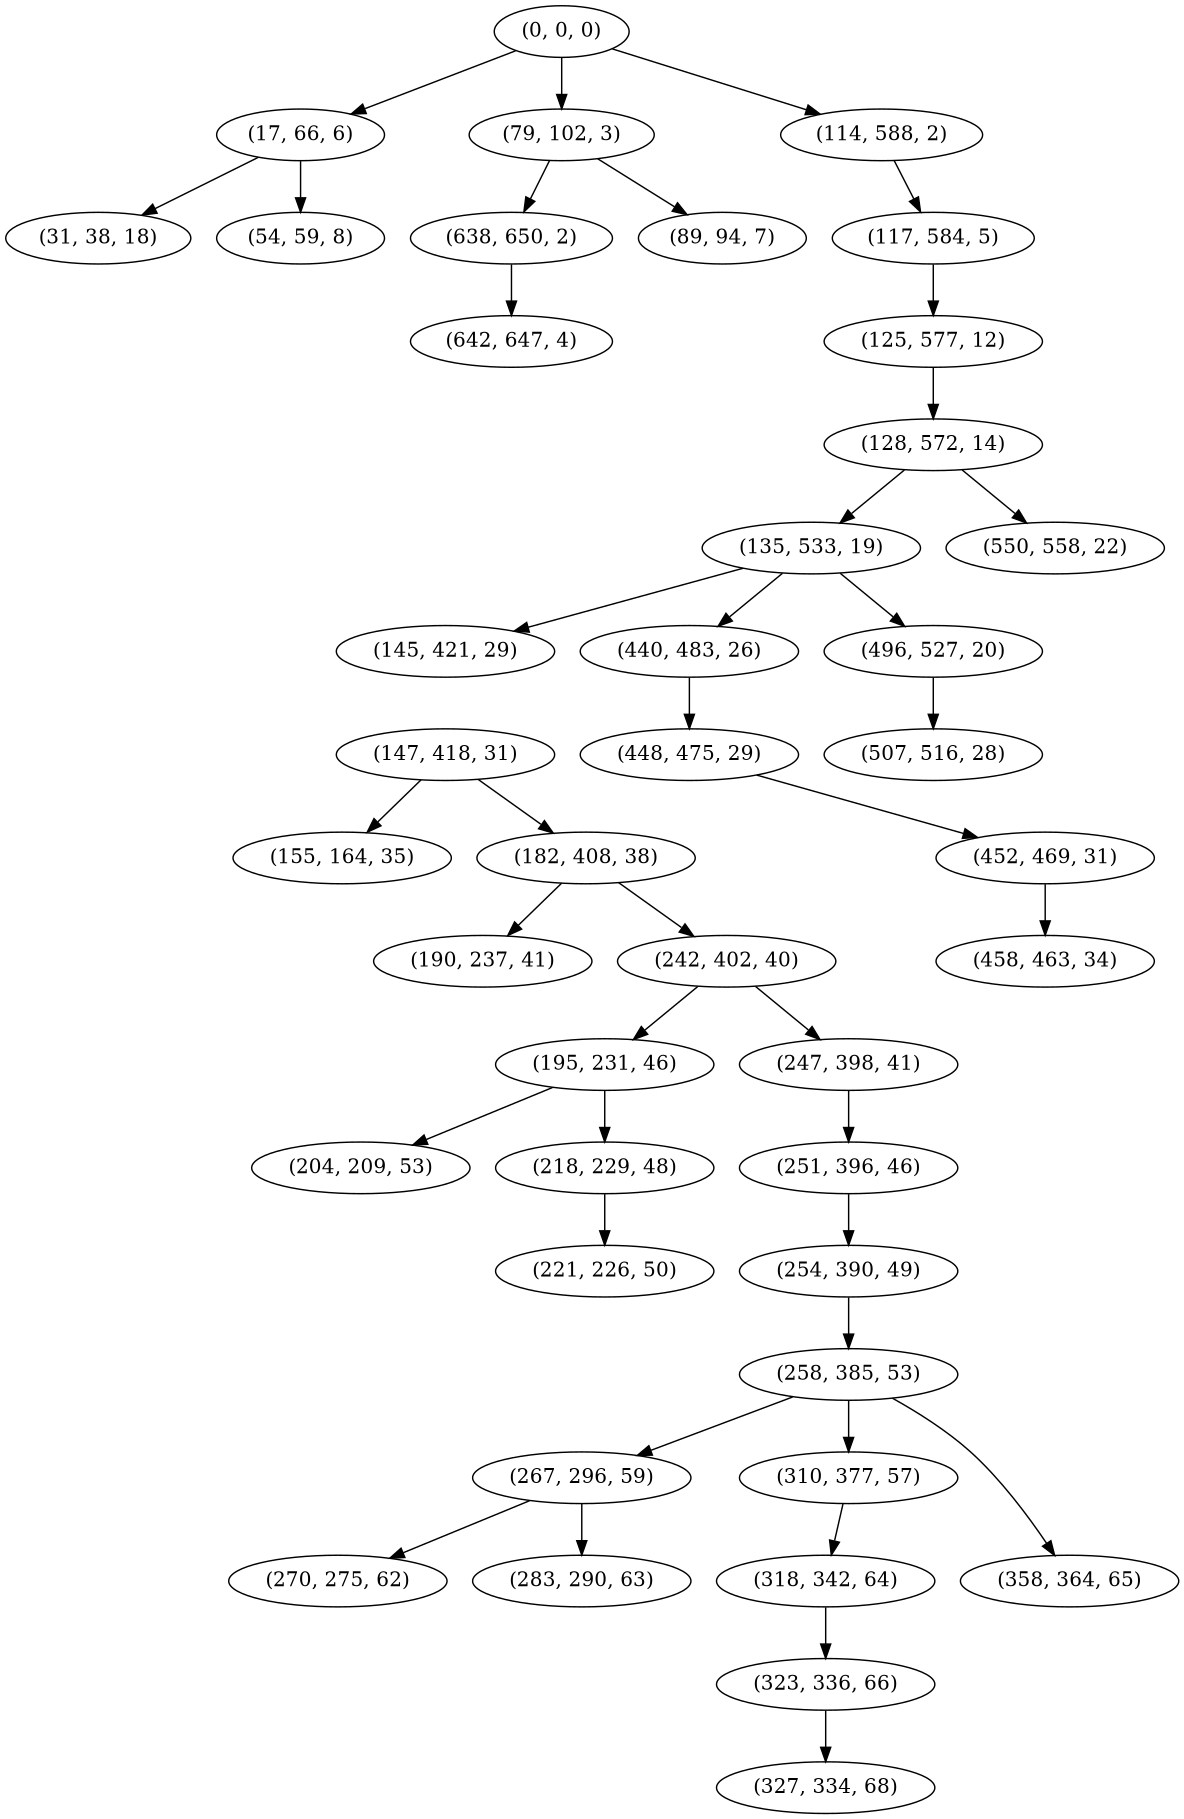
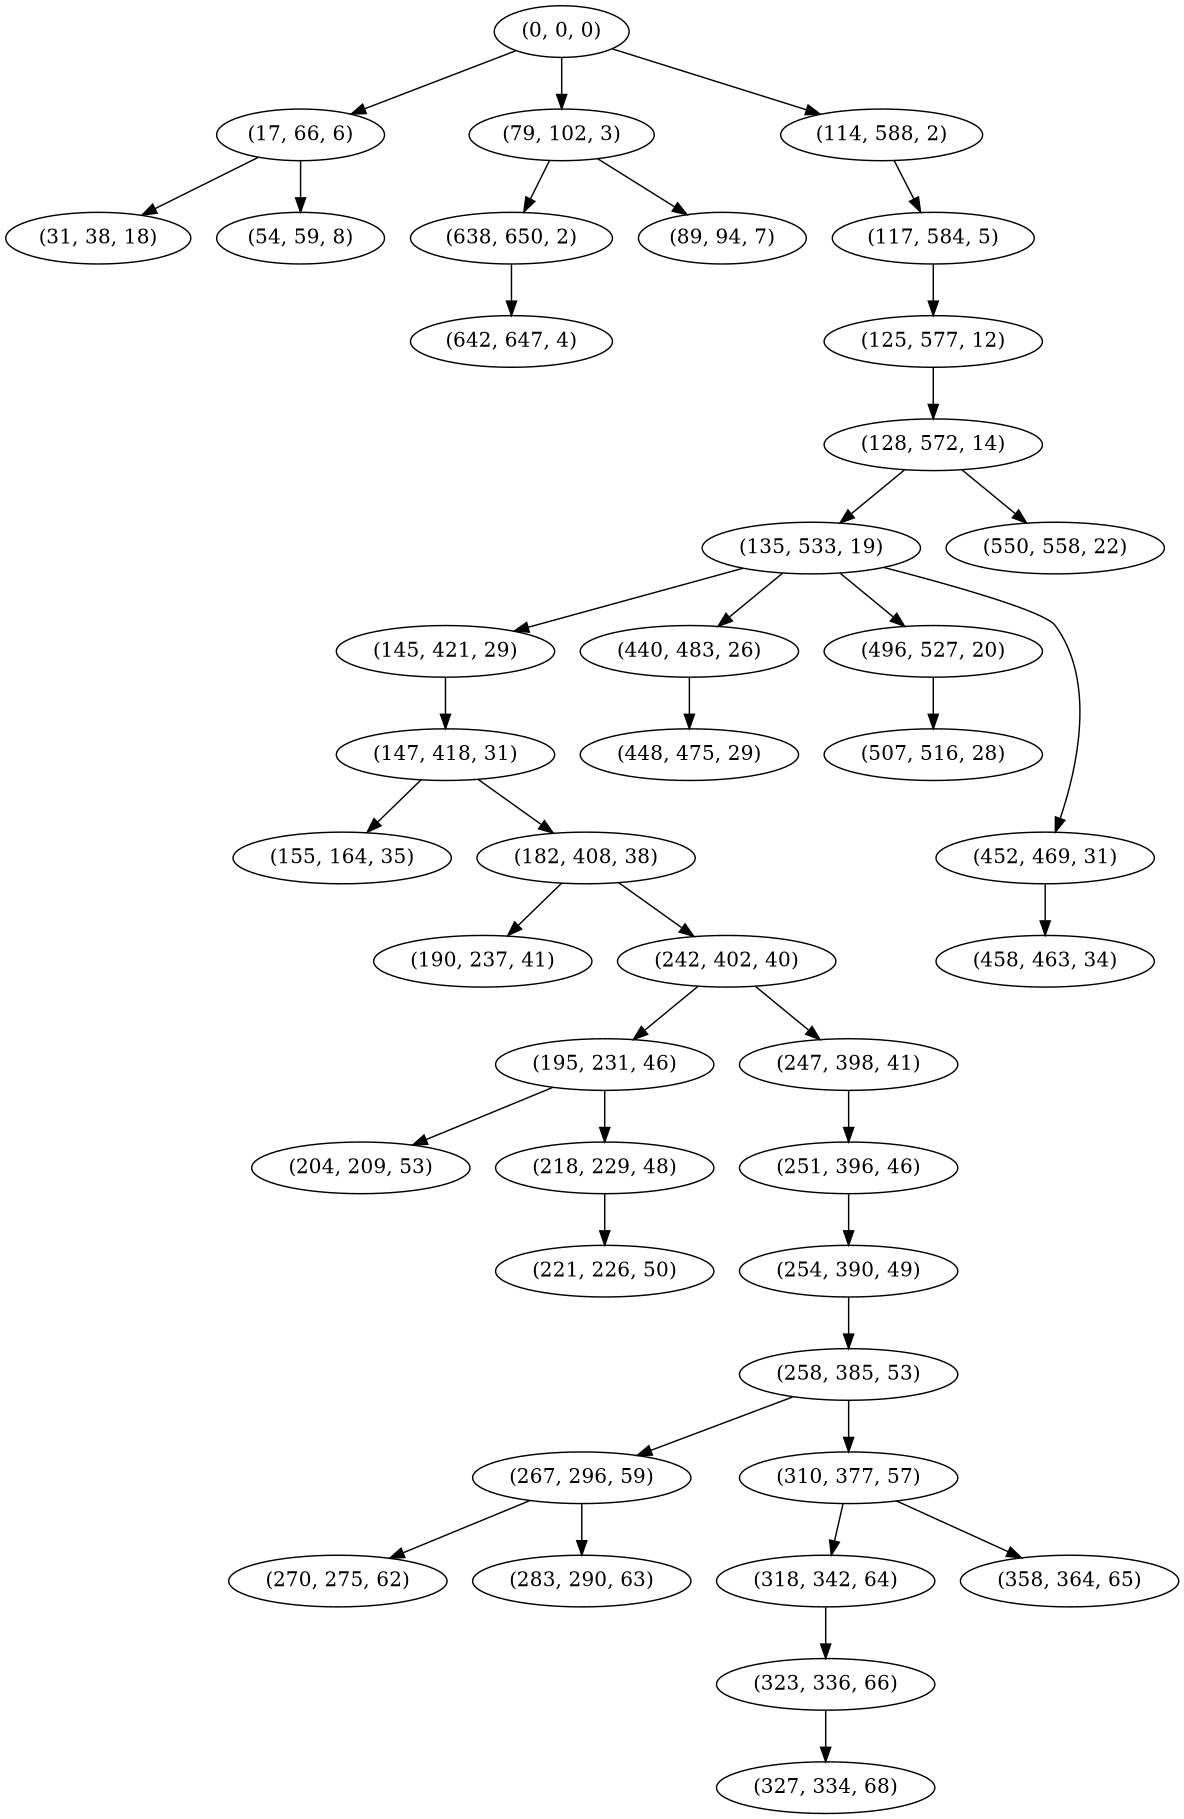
edge "(145, 421, 29)" -> "(147, 418, 31)": added
edge "(448, 475, 29)" -> "(452, 469, 31)": now "(135, 533, 19)" -> "(452, 469, 31)"
edge "(258, 385, 53)" -> "(358, 364, 65)": now "(310, 377, 57)" -> "(358, 364, 65)"
